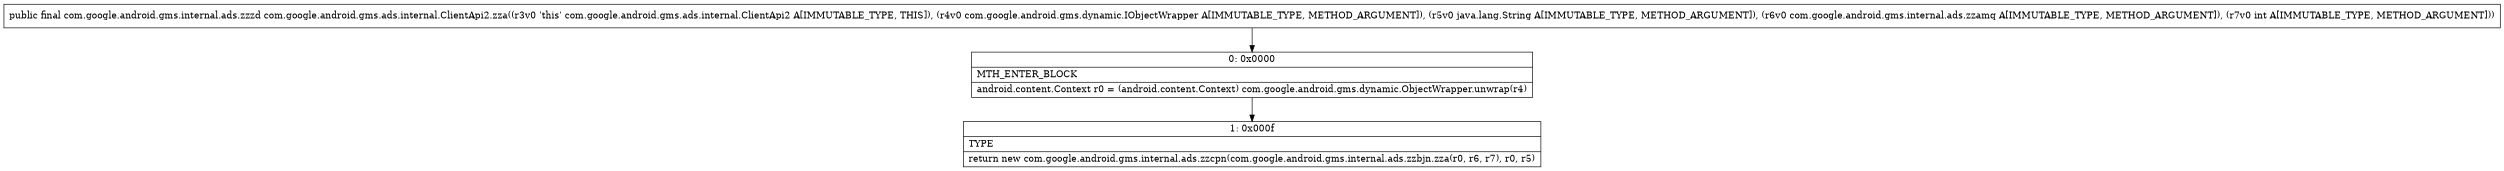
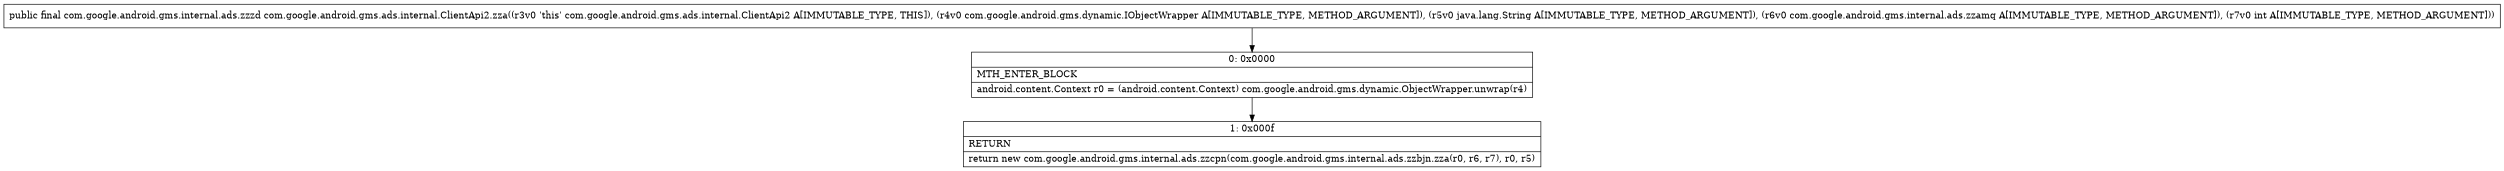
node "1: 0x000f": text "TYPE" -> "RETURN"
